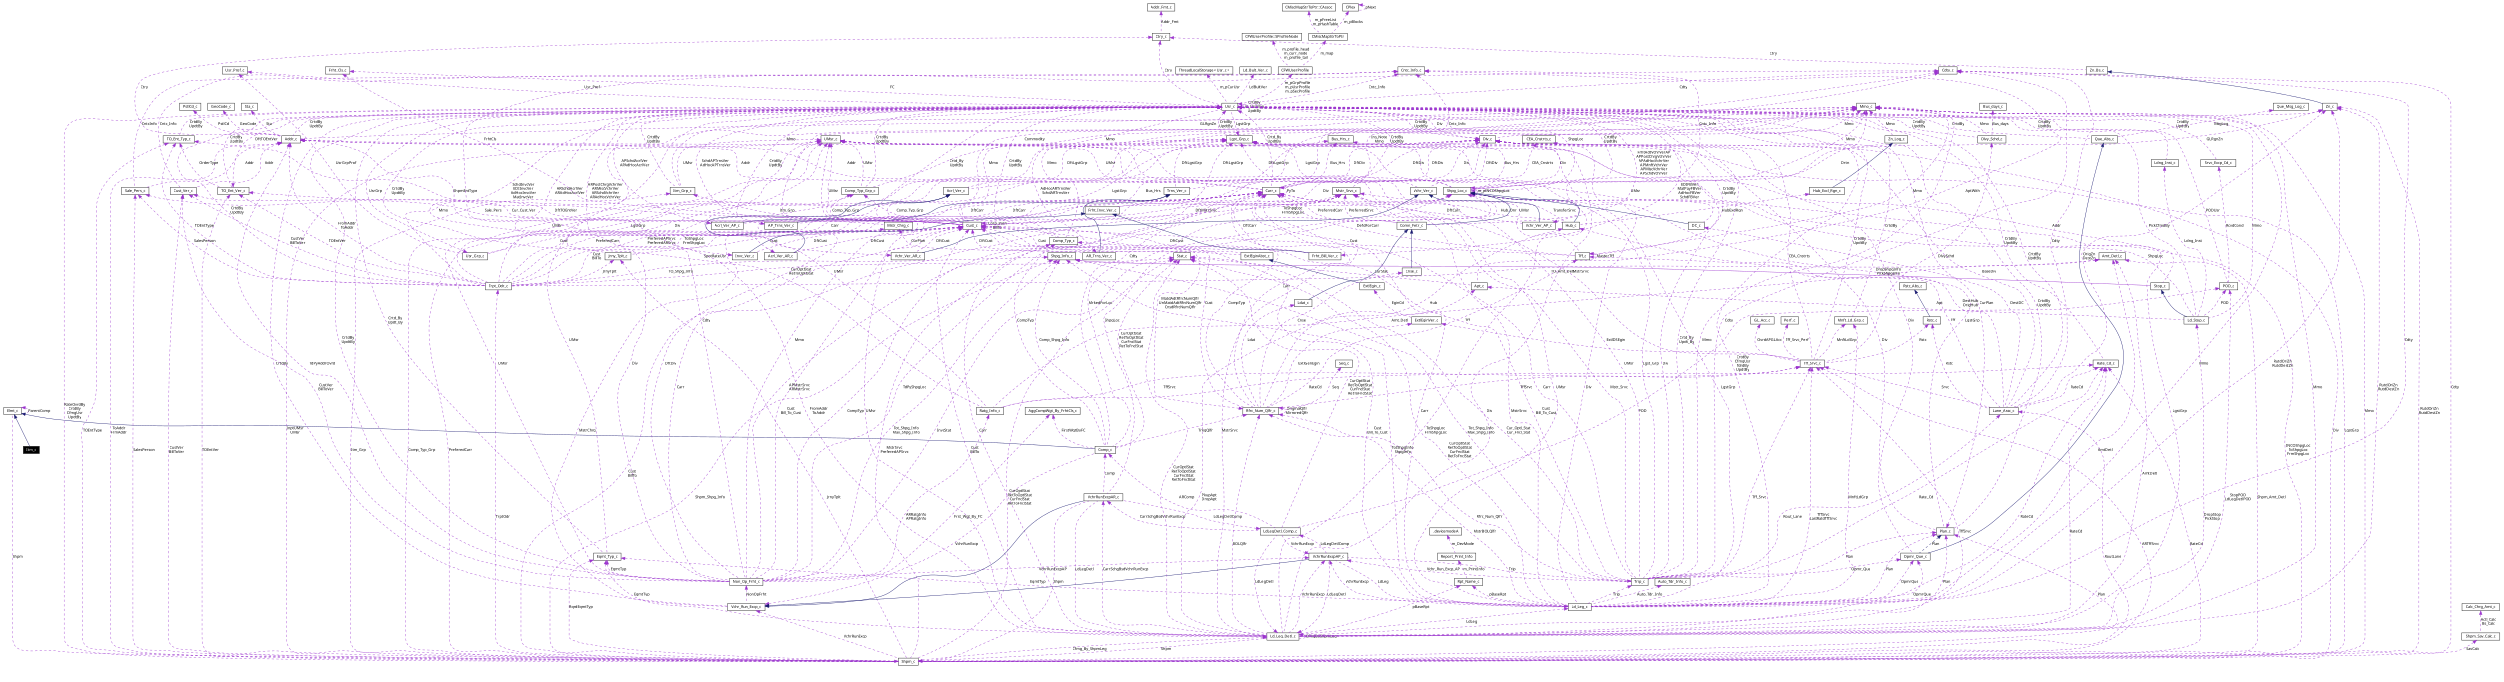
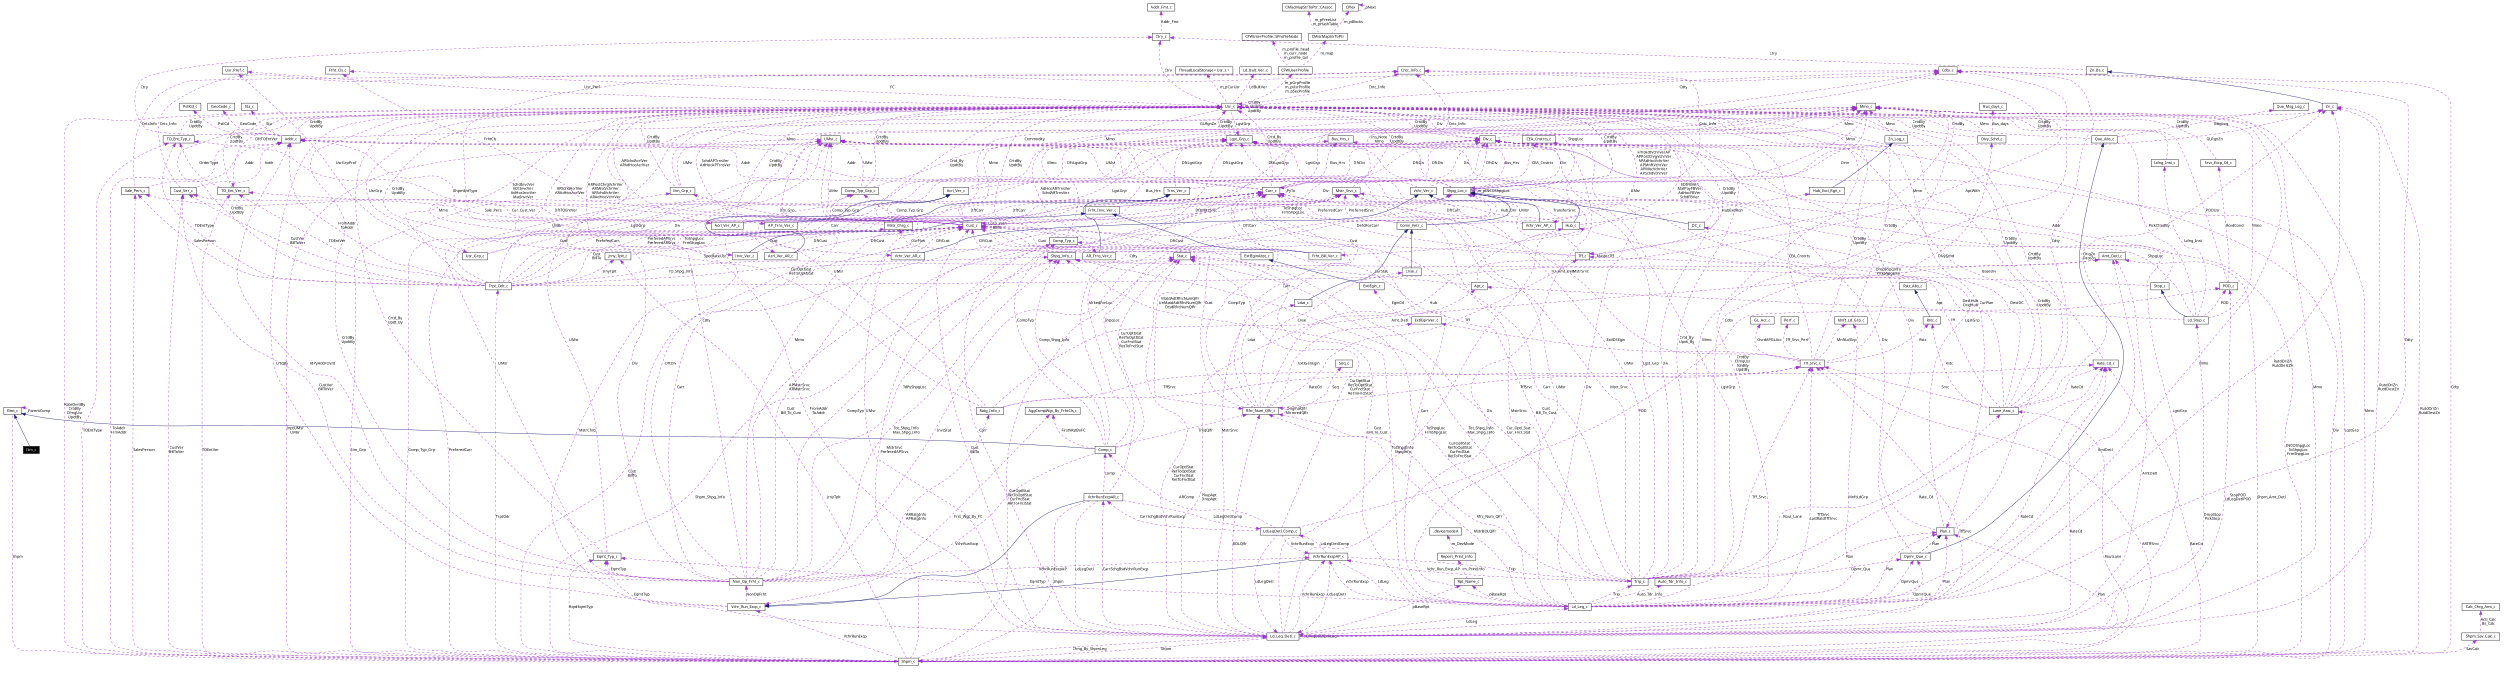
edge "Shpg_Loc_c" -> "Usr_c": color darkorchid3 -> midnightblue
edge "Stop_c" -> "Shpg_Info_c": style solid -> dashed
